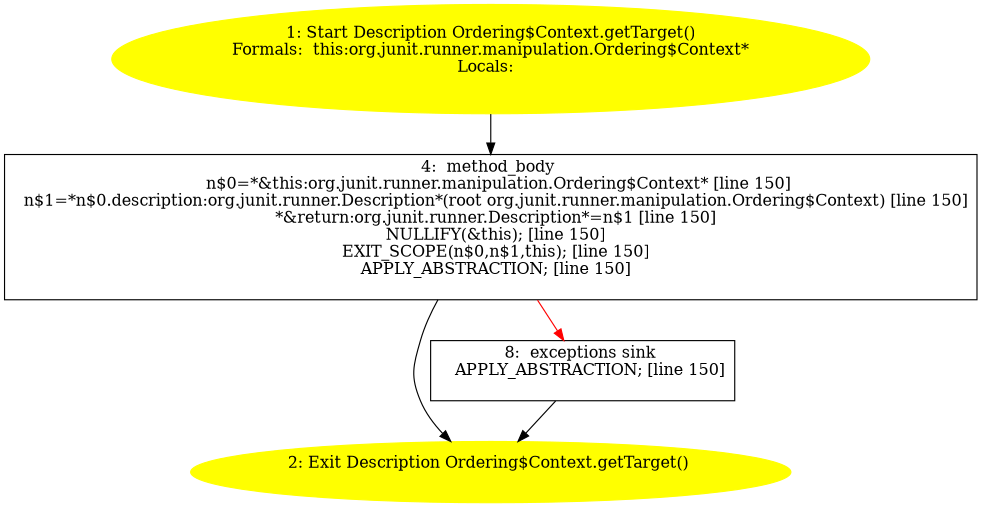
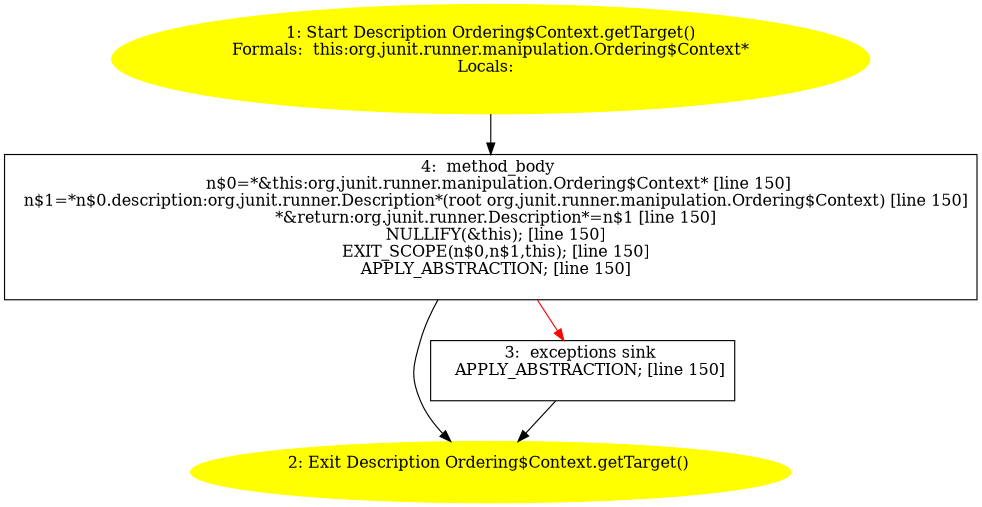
node "8:  exceptions sink APPLY_ABSTRACTION; [line 150]": label "8:  exceptions sink APPLY_ABSTRACTION; [line 150]" -> "3:  exceptions sink APPLY_ABSTRACTION; [line 150]"
